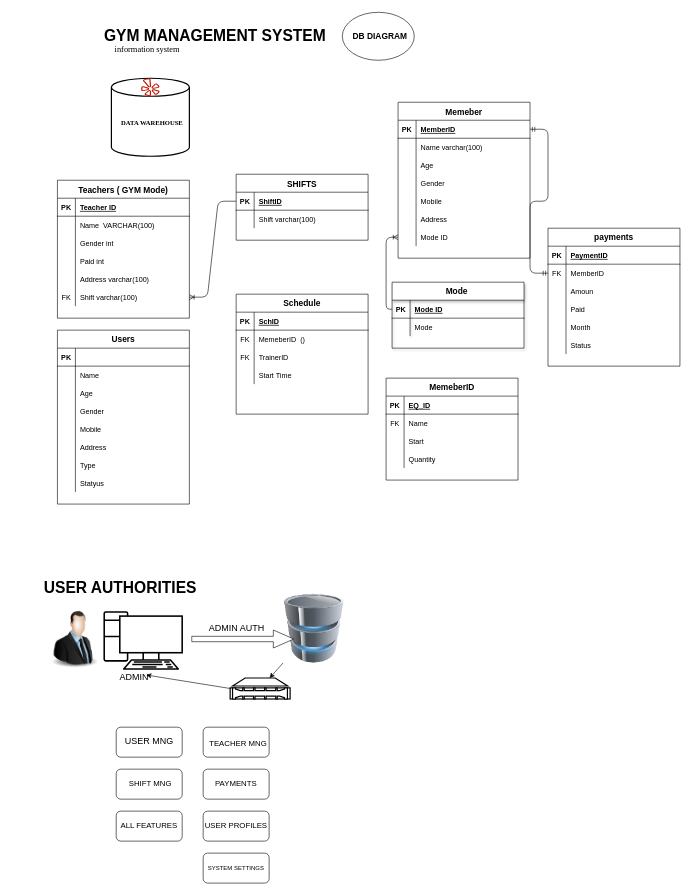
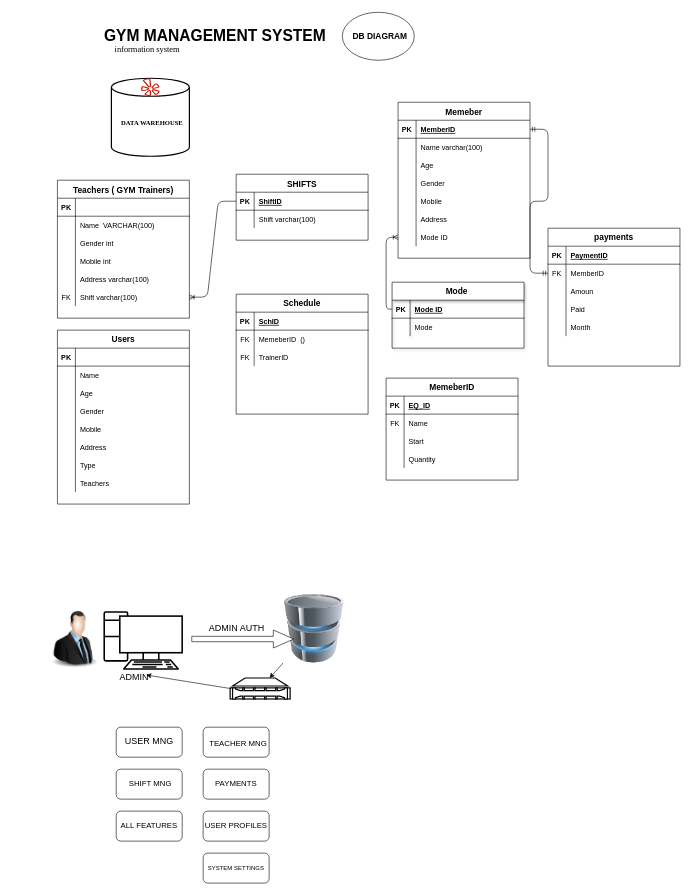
node "Teachers ( GYM Mode)": label "Teachers ( GYM Mode)" -> "Teachers ( GYM Trainers)"
node "Teacher ID": removed
node "Paid int": label "Paid int" -> "Mobile int"
node "Status": removed
node "Start Time": removed
node "Statyus": label "Statyus" -> "Teachers"
node "USER AUTHORITIES": removed
